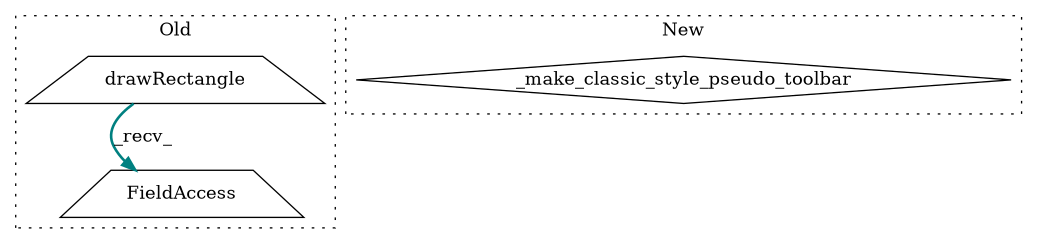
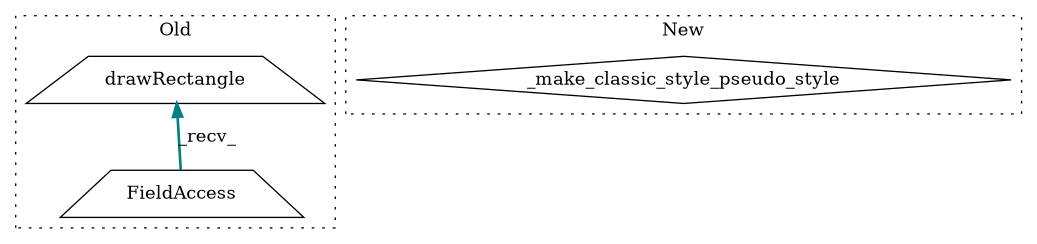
node "_make_classic_style_pseudo_toolbar": label "_make_classic_style_pseudo_toolbar" -> "_make_classic_style_pseudo_style"
edge "drawRectangle" -> "FieldAccess": reversed
